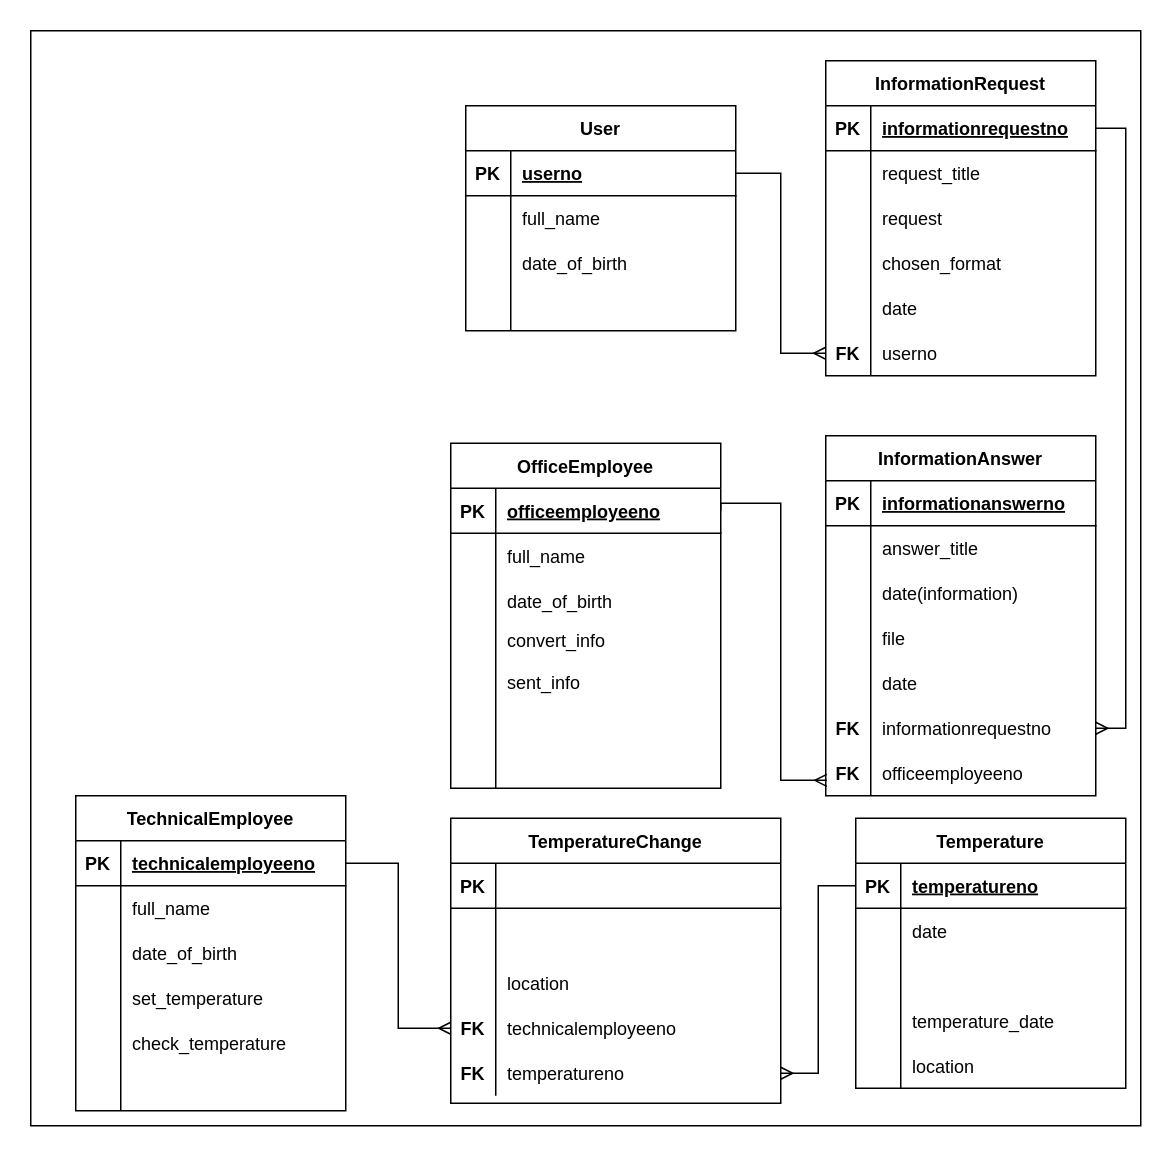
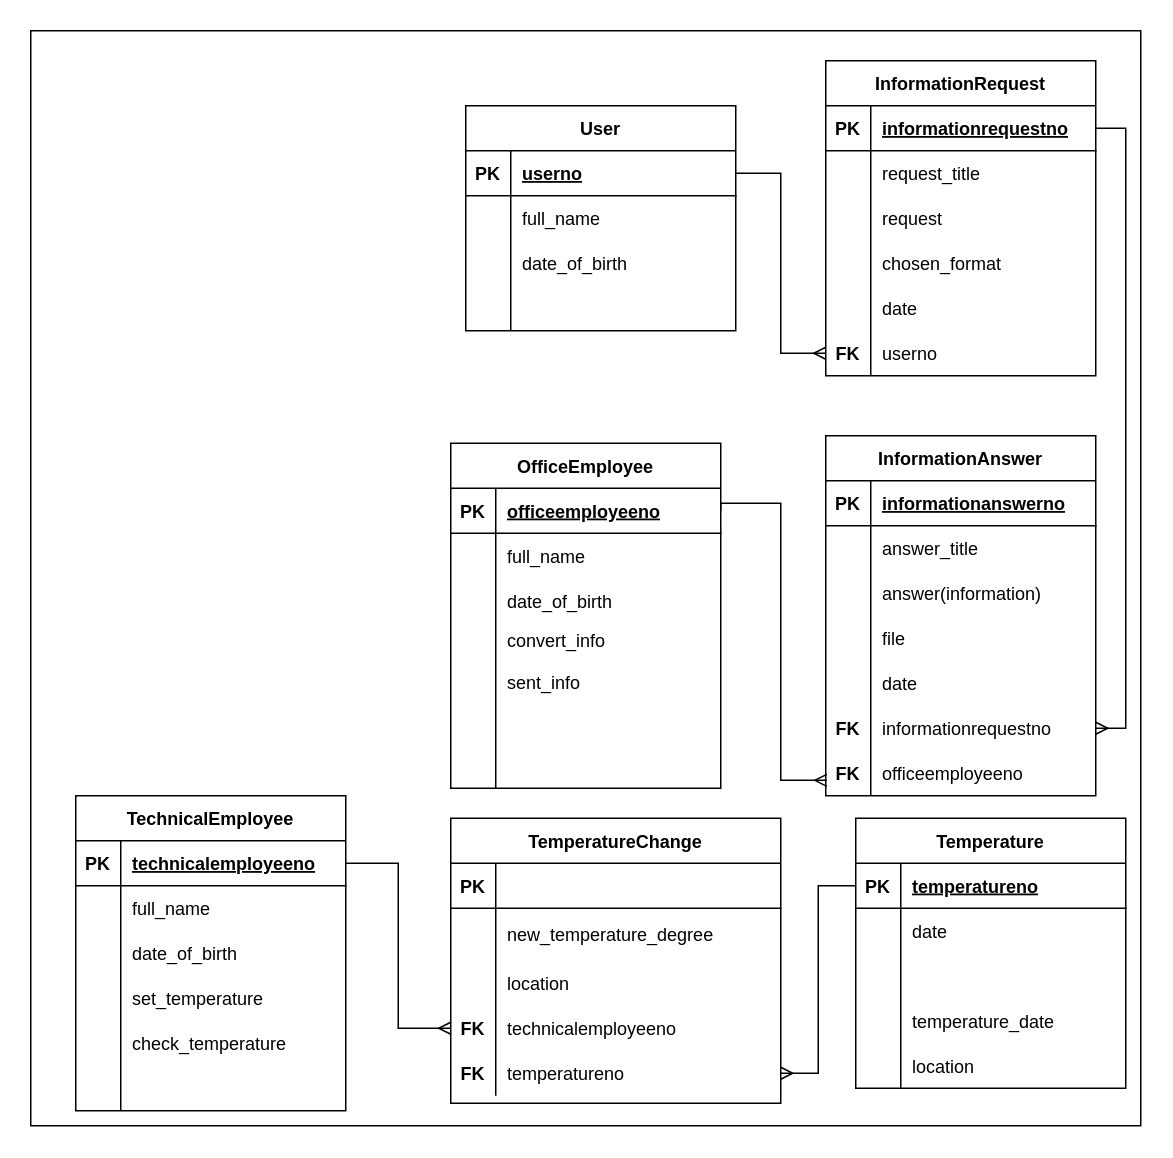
node "date(information)": label "date(information)" -> "answer(information)"
node "new_temperature_degree": added
